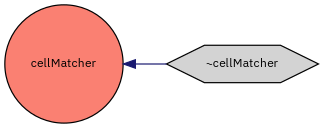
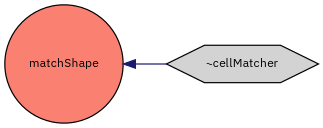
node "cellMatcher": label "cellMatcher" -> "matchShape"
